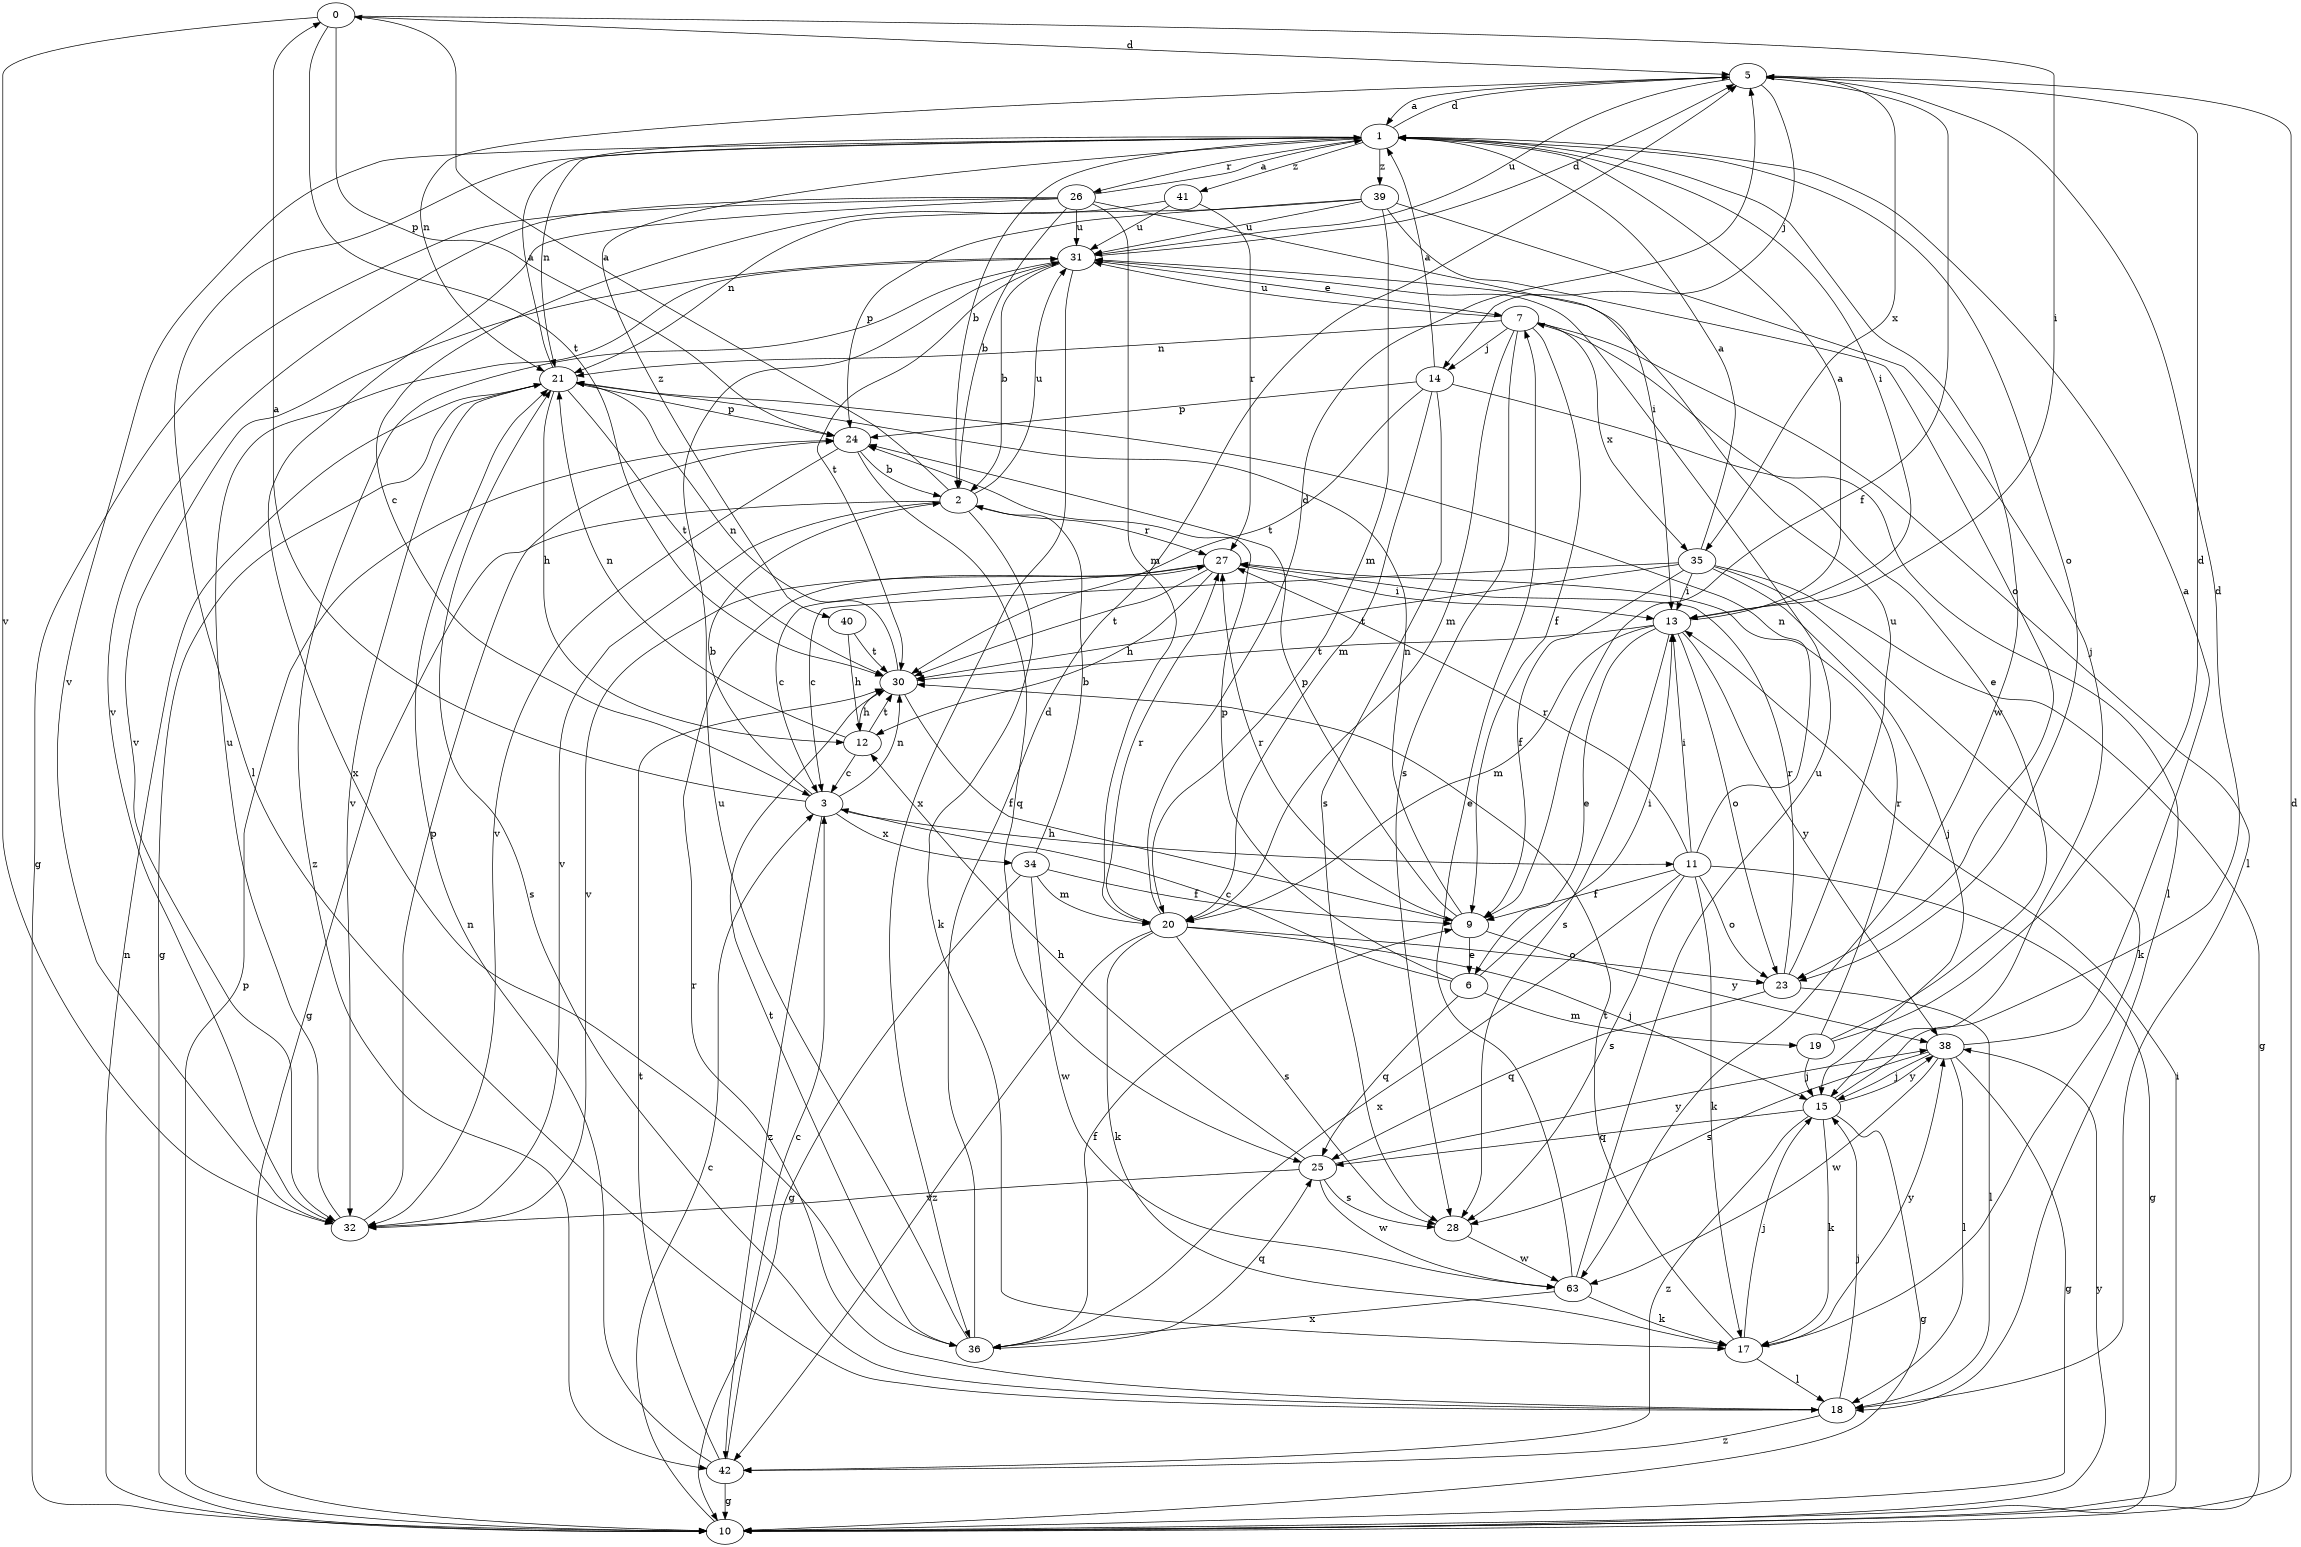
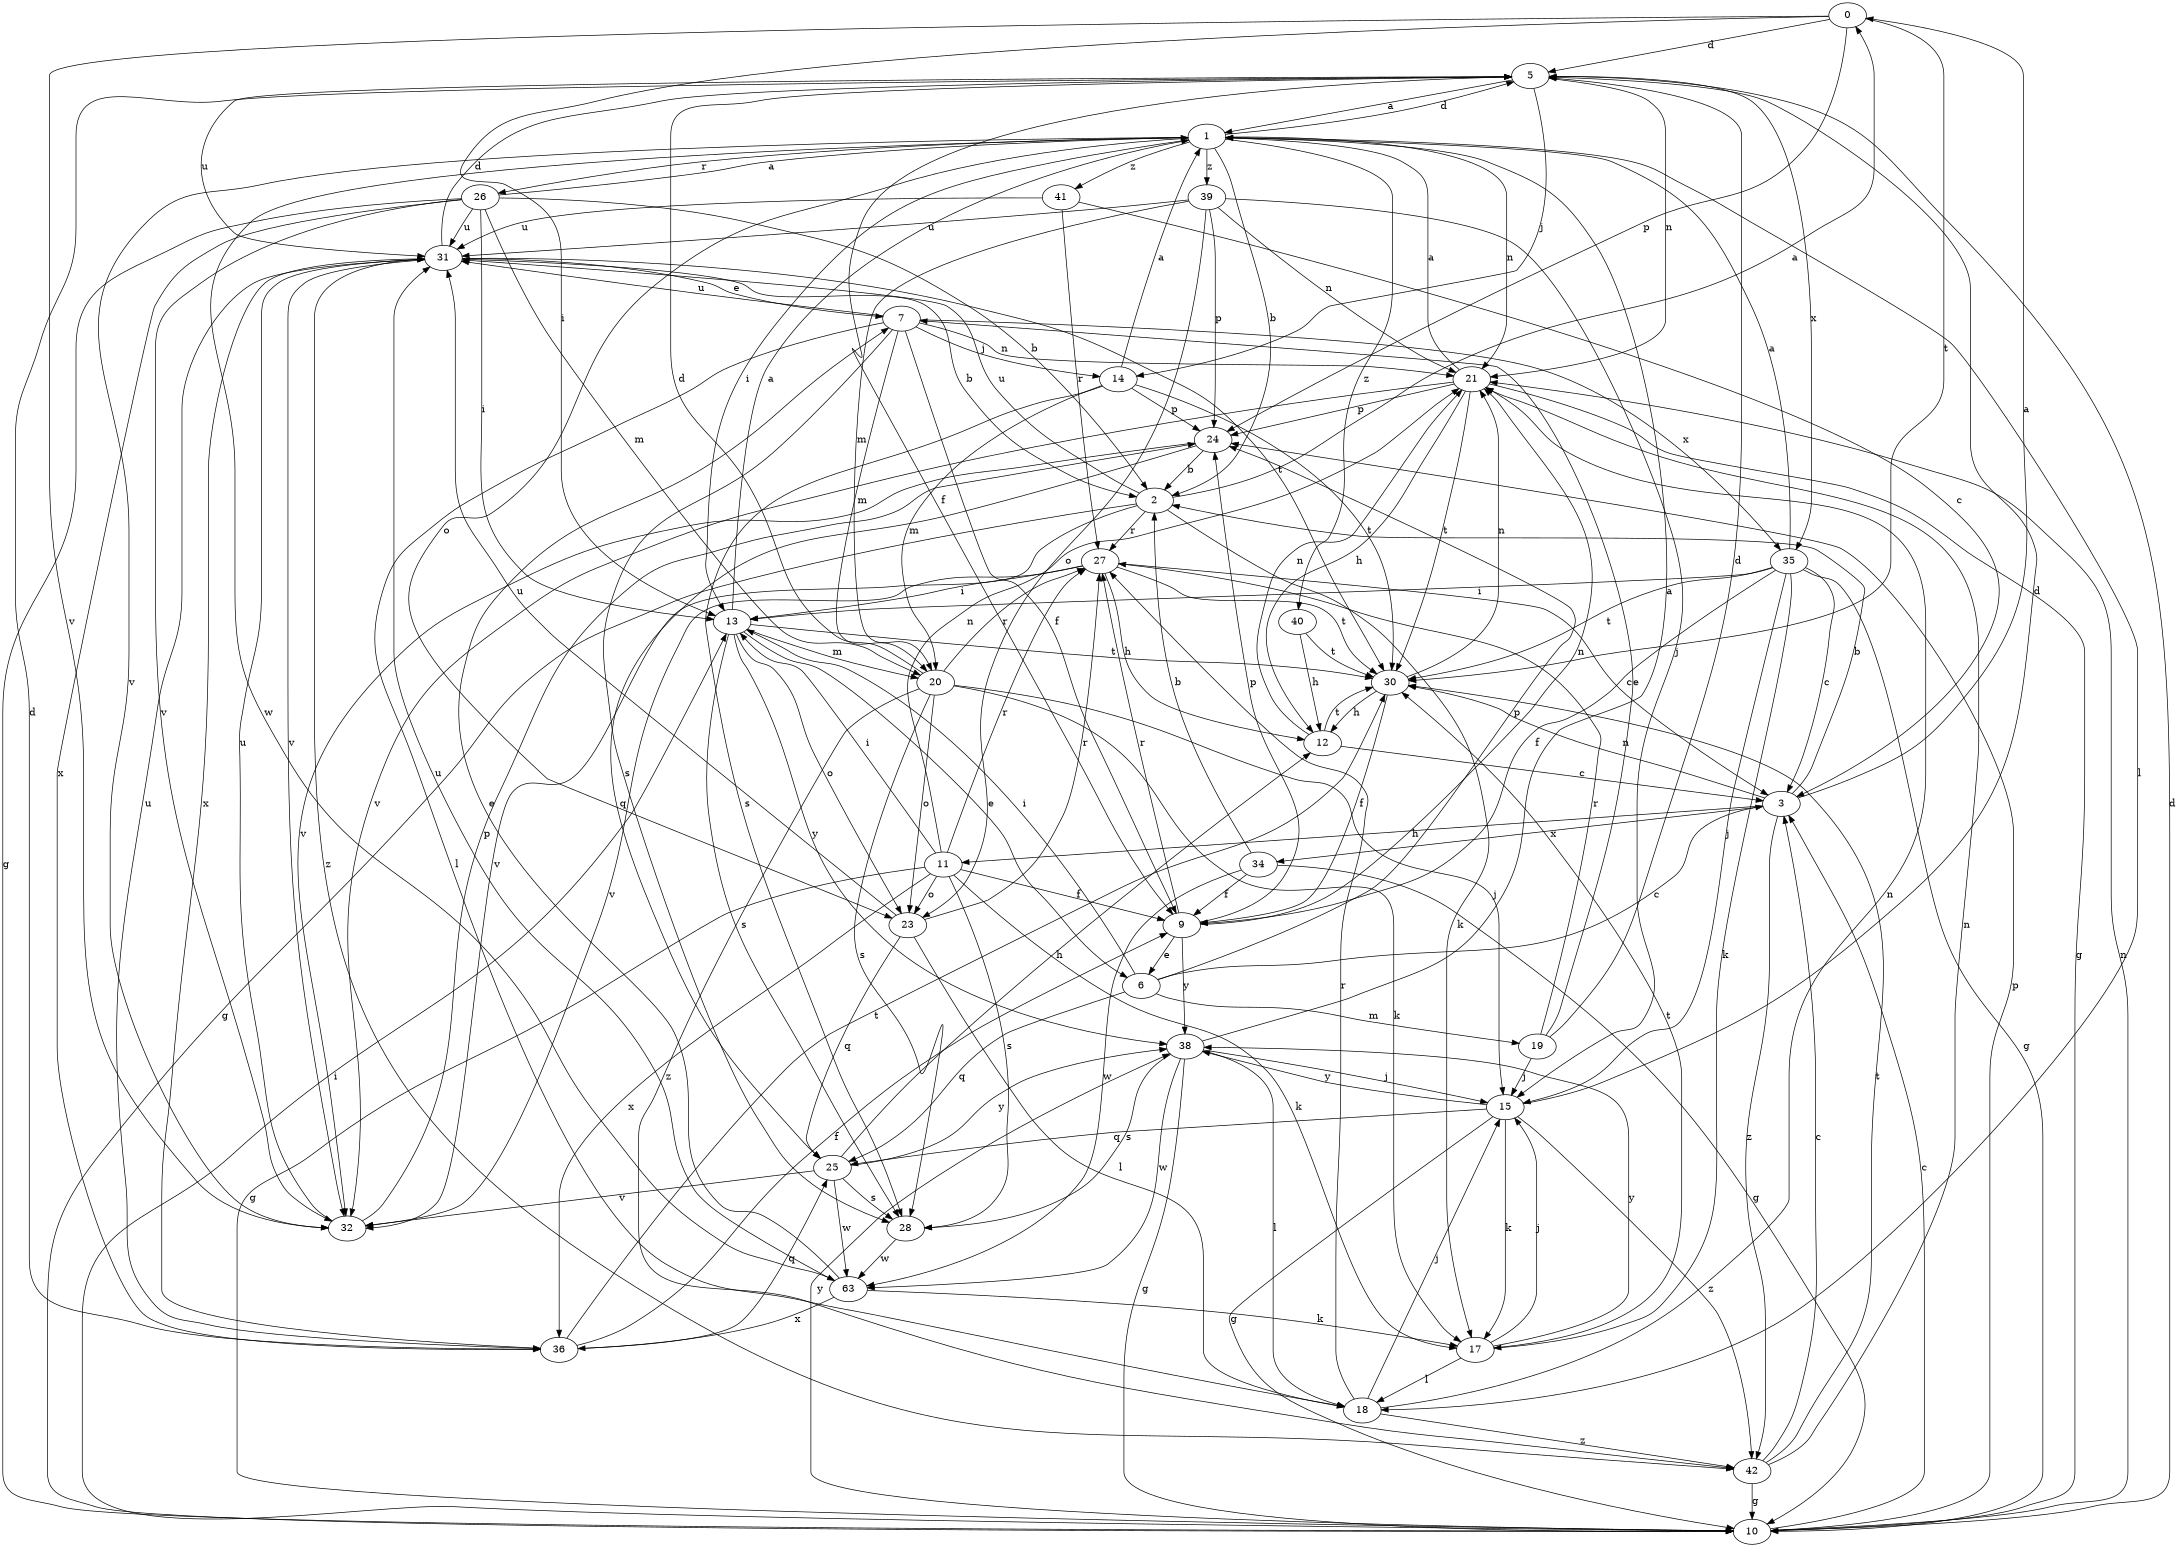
edge "14" -> "18": removed, label "l"
edge "18" -> "21": label "s" -> "n"
edge "34" -> "20": removed, label "m"
